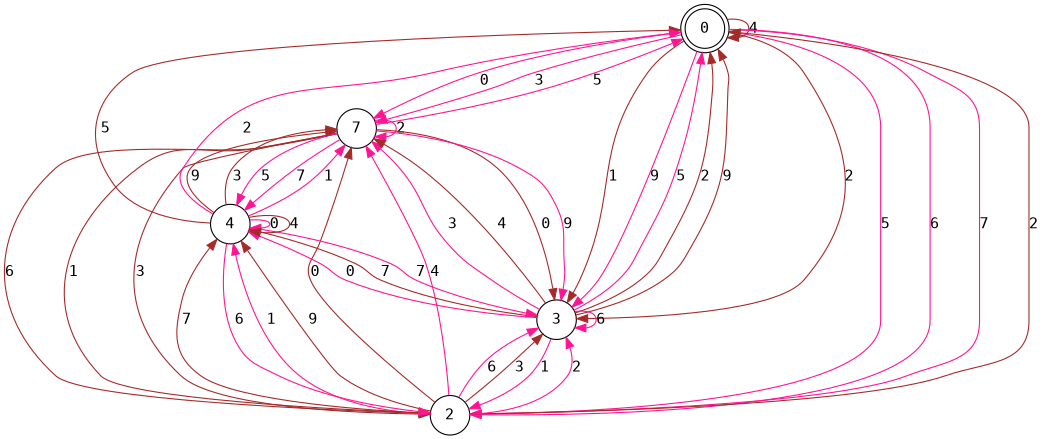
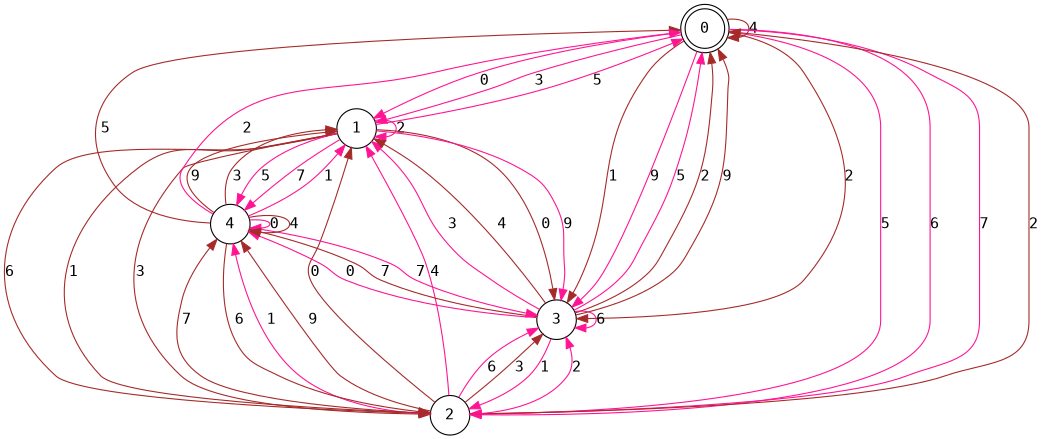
node "7": label "7" -> "1"
edge "4" -> "2": color deeppink -> brown
